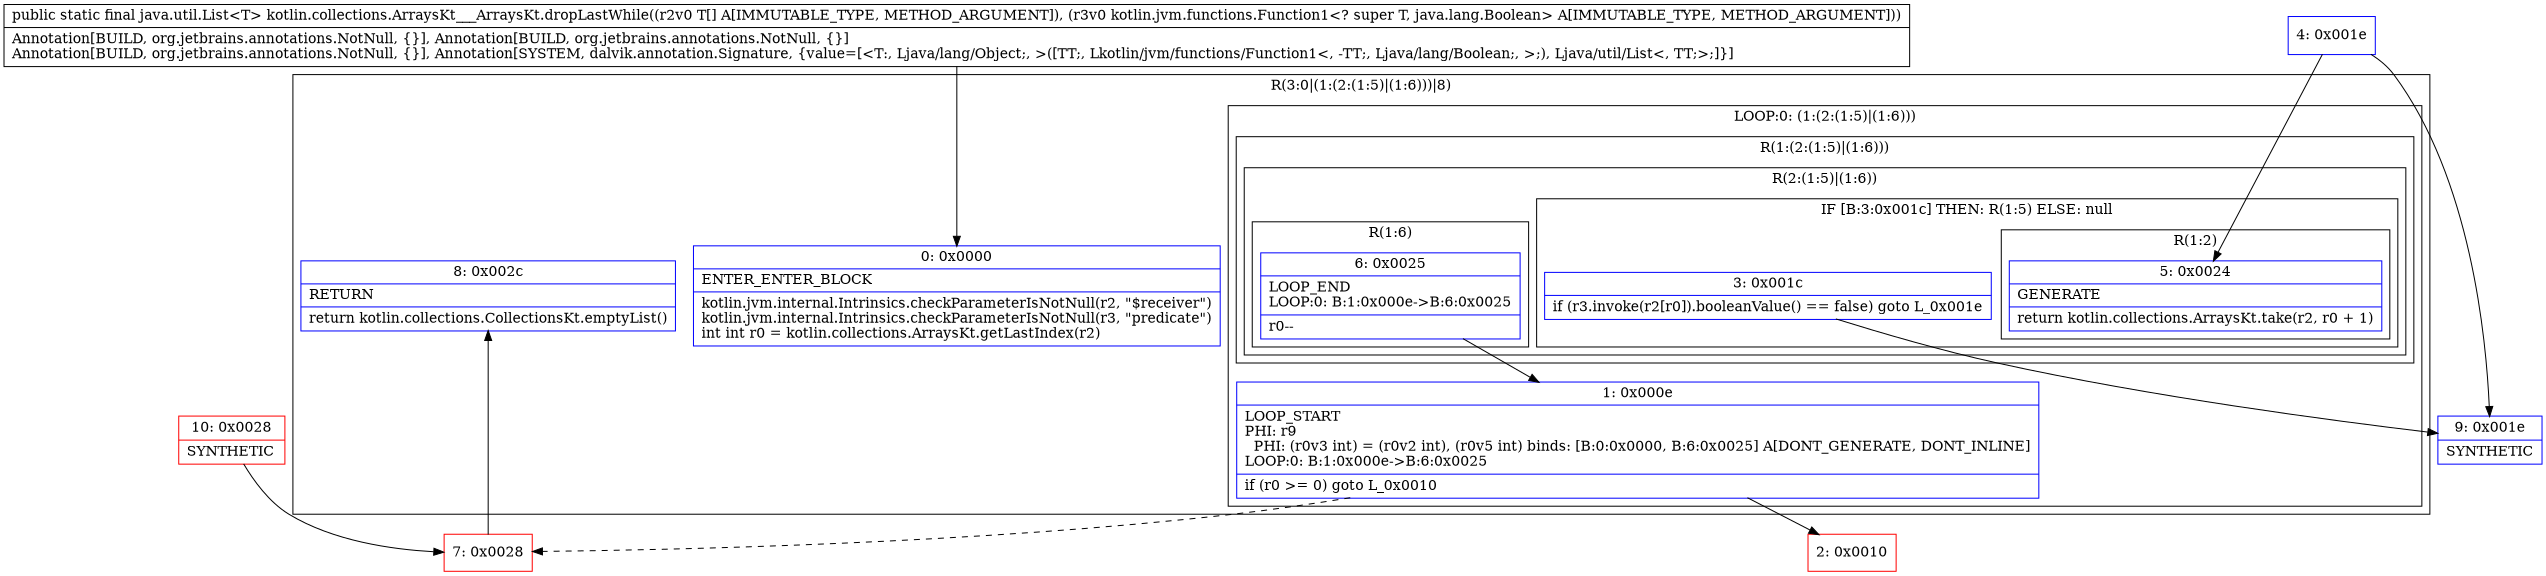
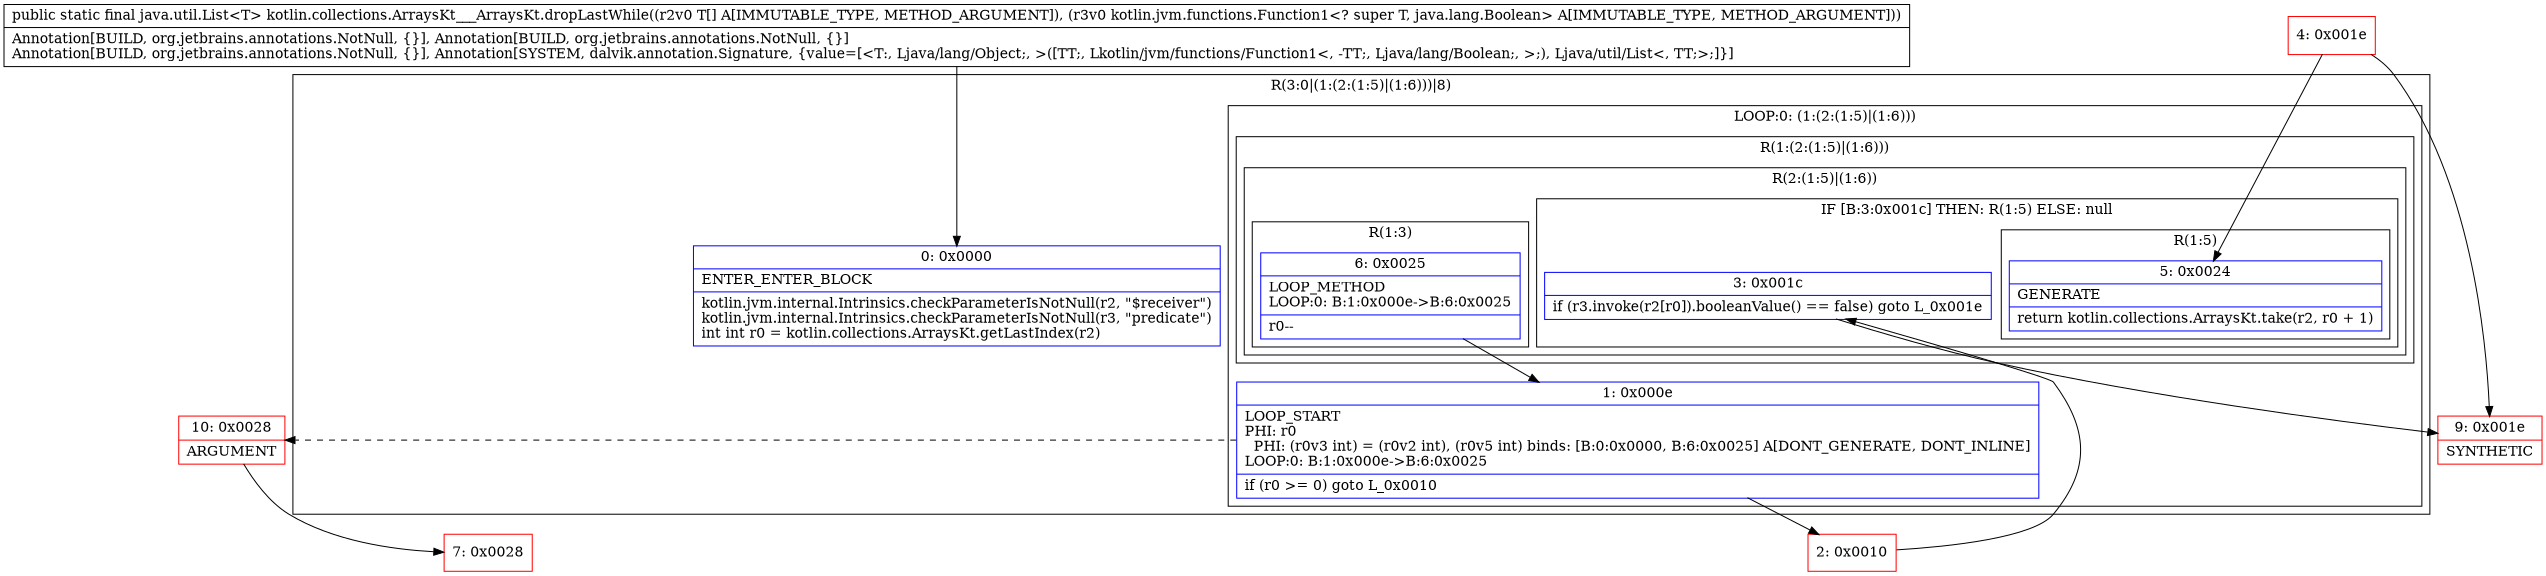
node "4: 0x001e": color blue -> red
cluster "R(1:6)": label "R(1:6)" -> "R(1:3)"
cluster "R(1:2)": label "R(1:2)" -> "R(1:5)"
node "6: 0x0025": text "LOOP_END" -> "LOOP_METHOD"
node "8: 0x002c": removed
edge "2: 0x0010" -> "3: 0x001c": added
node "1: 0x000e": text "PHI: r9" -> "PHI: r0"
node "9: 0x001e": color blue -> red
node "10: 0x0028": text "SYNTHETIC" -> "ARGUMENT"
edge "1: 0x000e" -> "7: 0x0028": now "1: 0x000e" -> "10: 0x0028"
